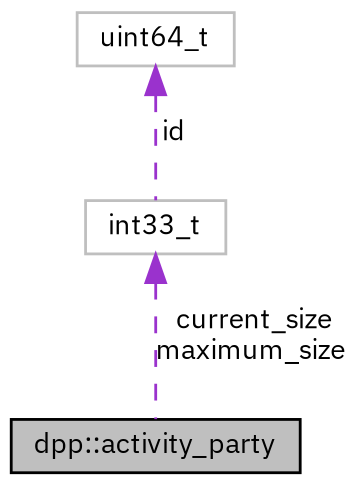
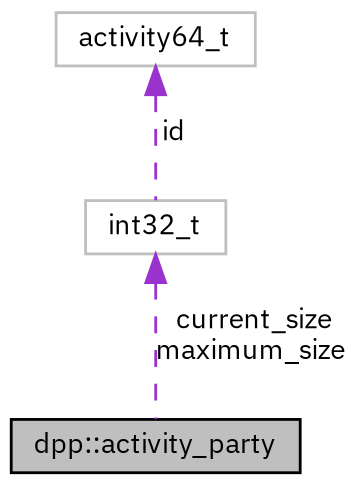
node "uint64_t": label "uint64_t" -> "activity64_t"
node "int33_t": label "int33_t" -> "int32_t"
